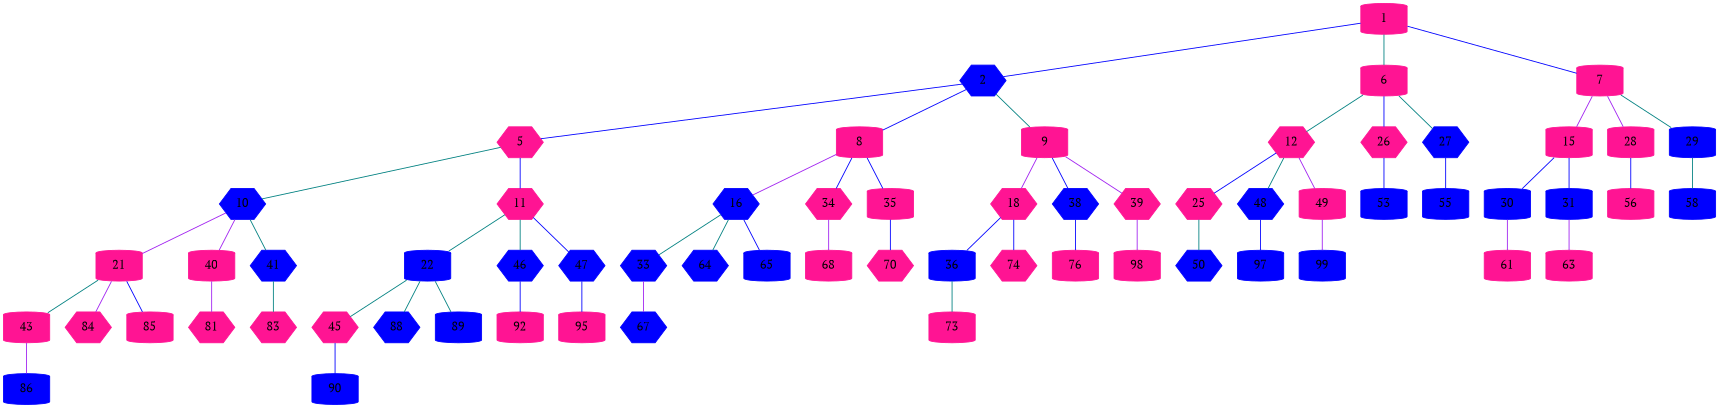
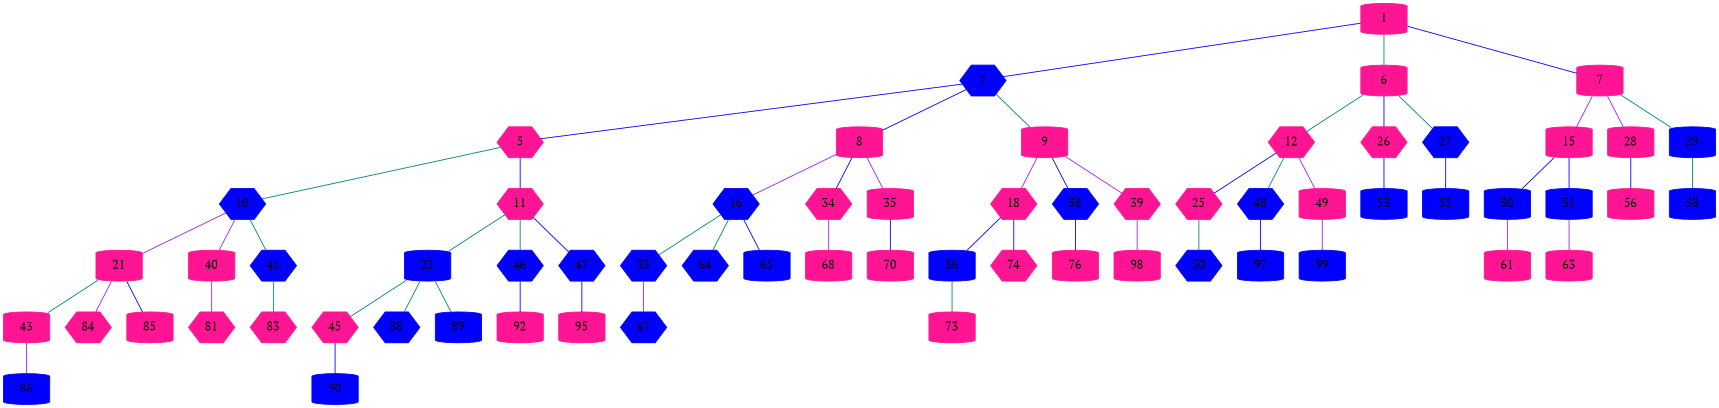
edge "8" -- "35": color blue -> purple
node "70": shape hexagon -> cylinder
